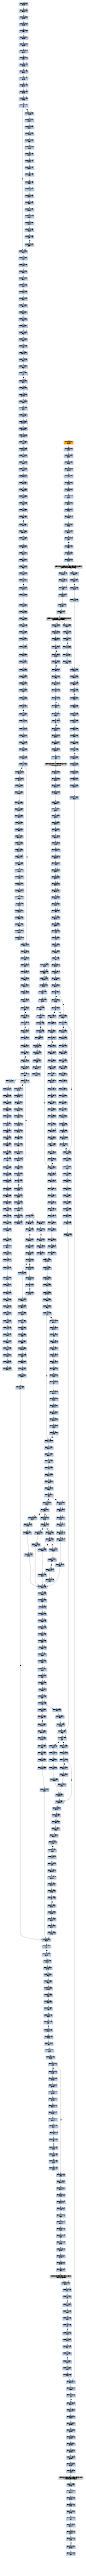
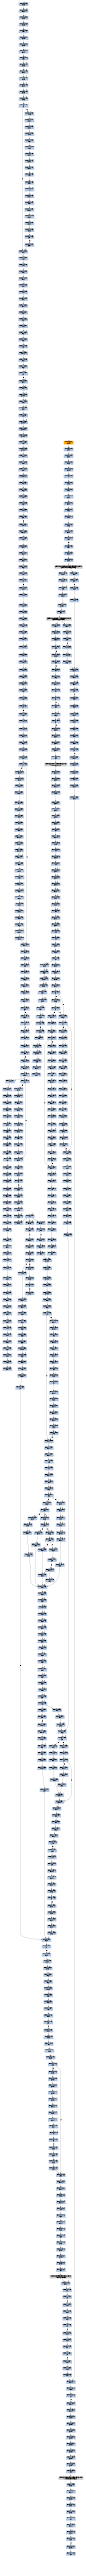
node "0x00474970 ece": label "0x00474970 ece" -> "0x00474970 testb"
node "0x00474e49 jae": label "0x00474e49 jae" -> "0x00474e49 movl"
